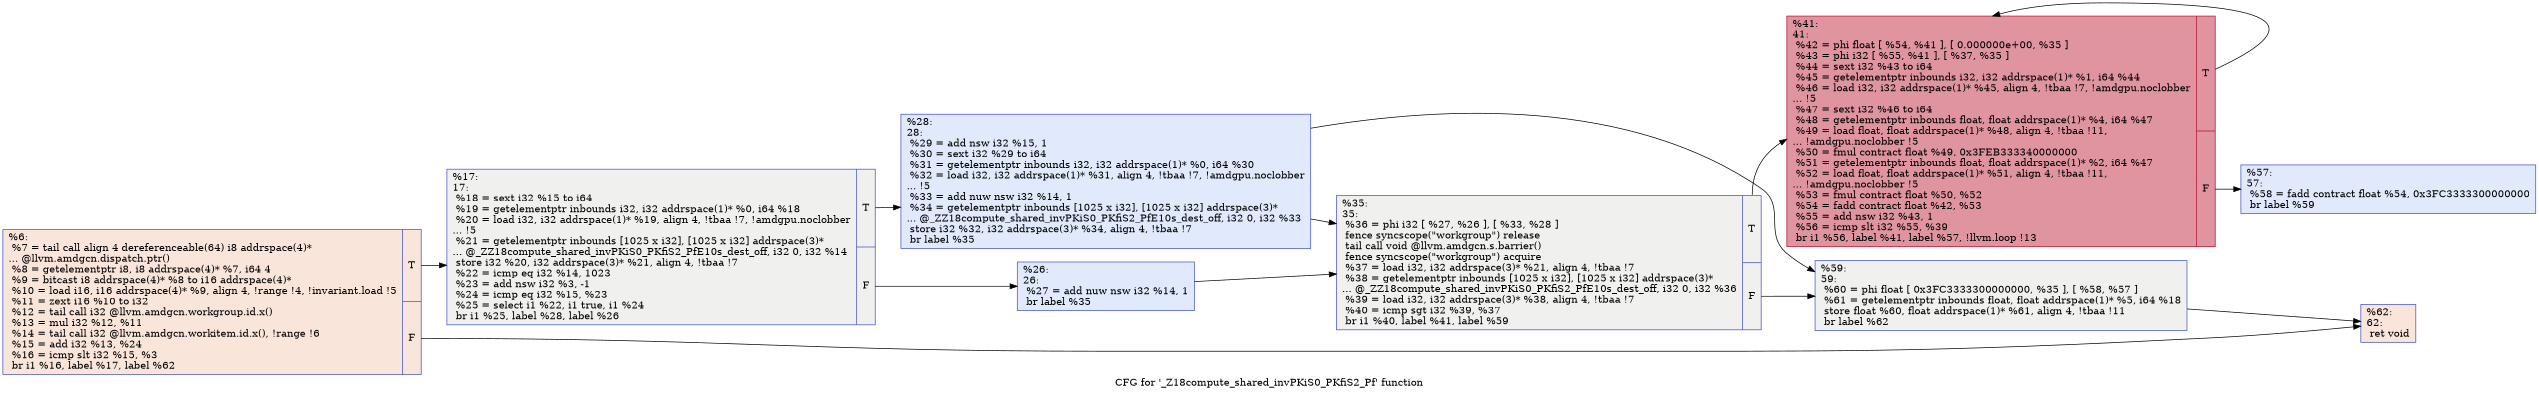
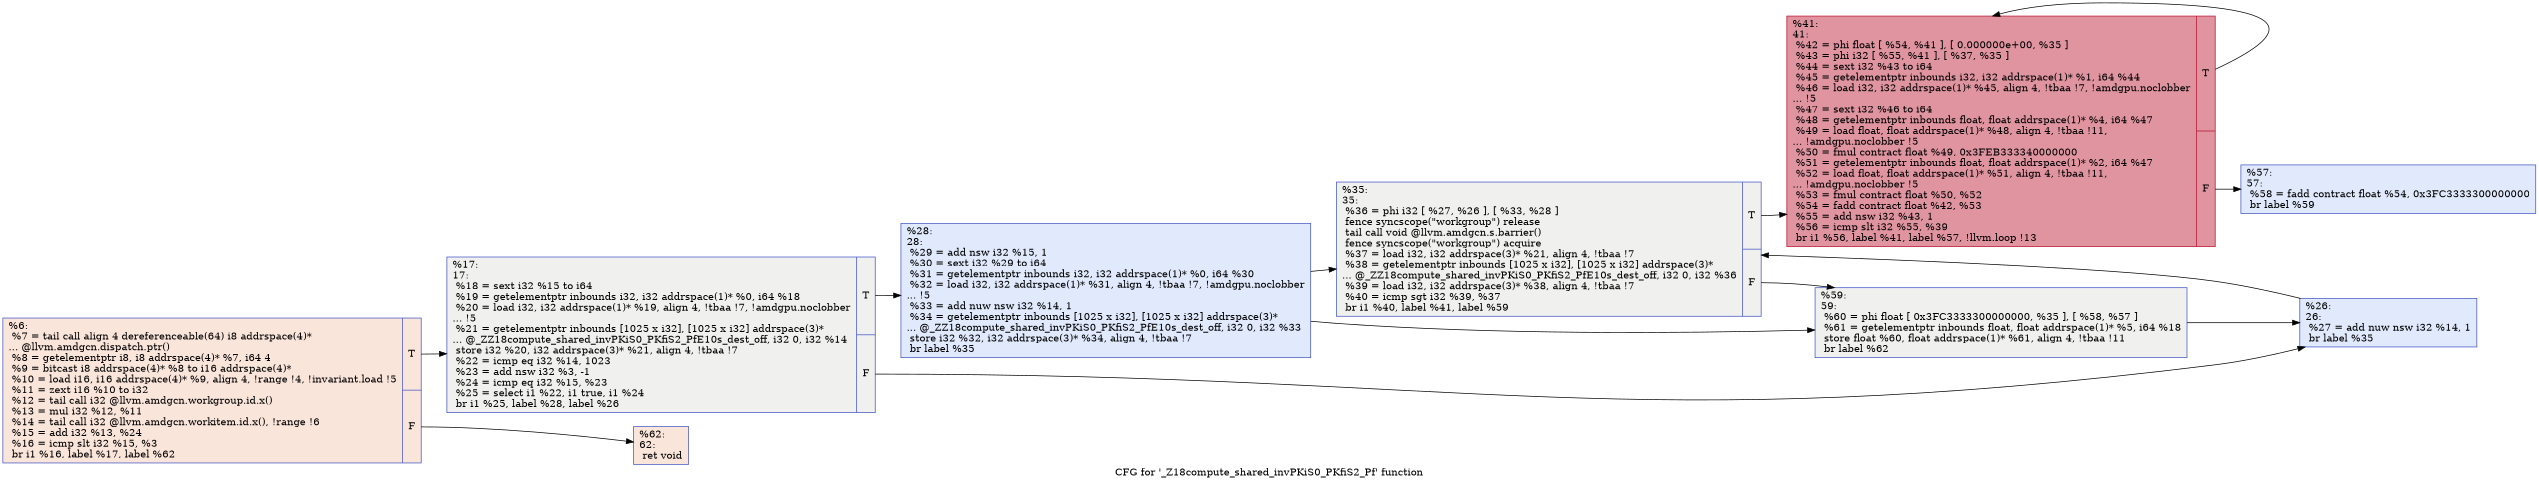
edge "%59:" -> "%62:": now "%59:" -> "%26:"
